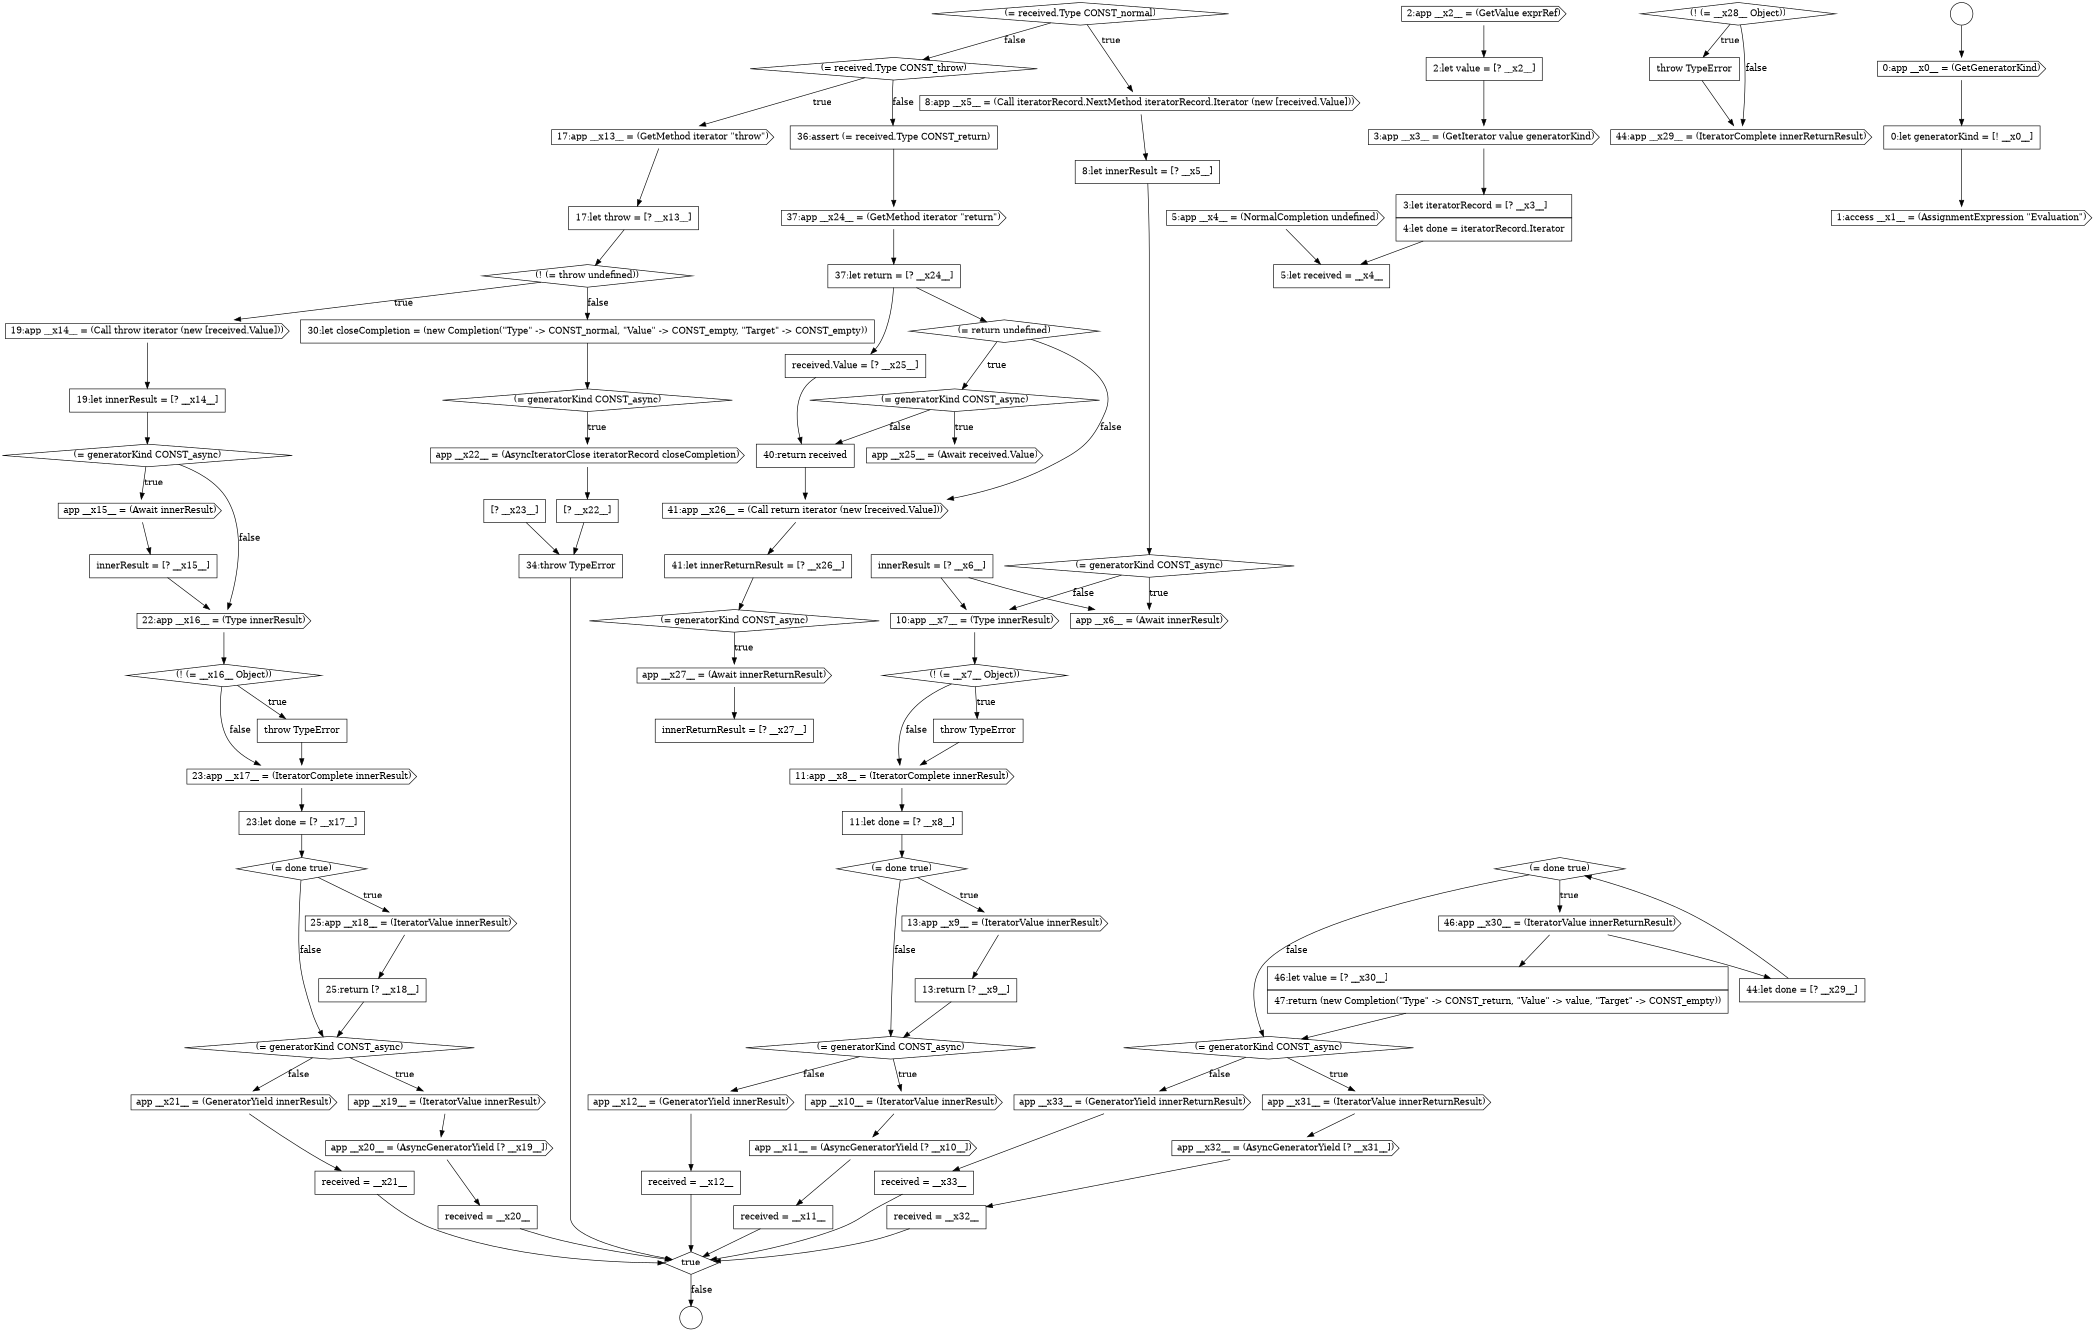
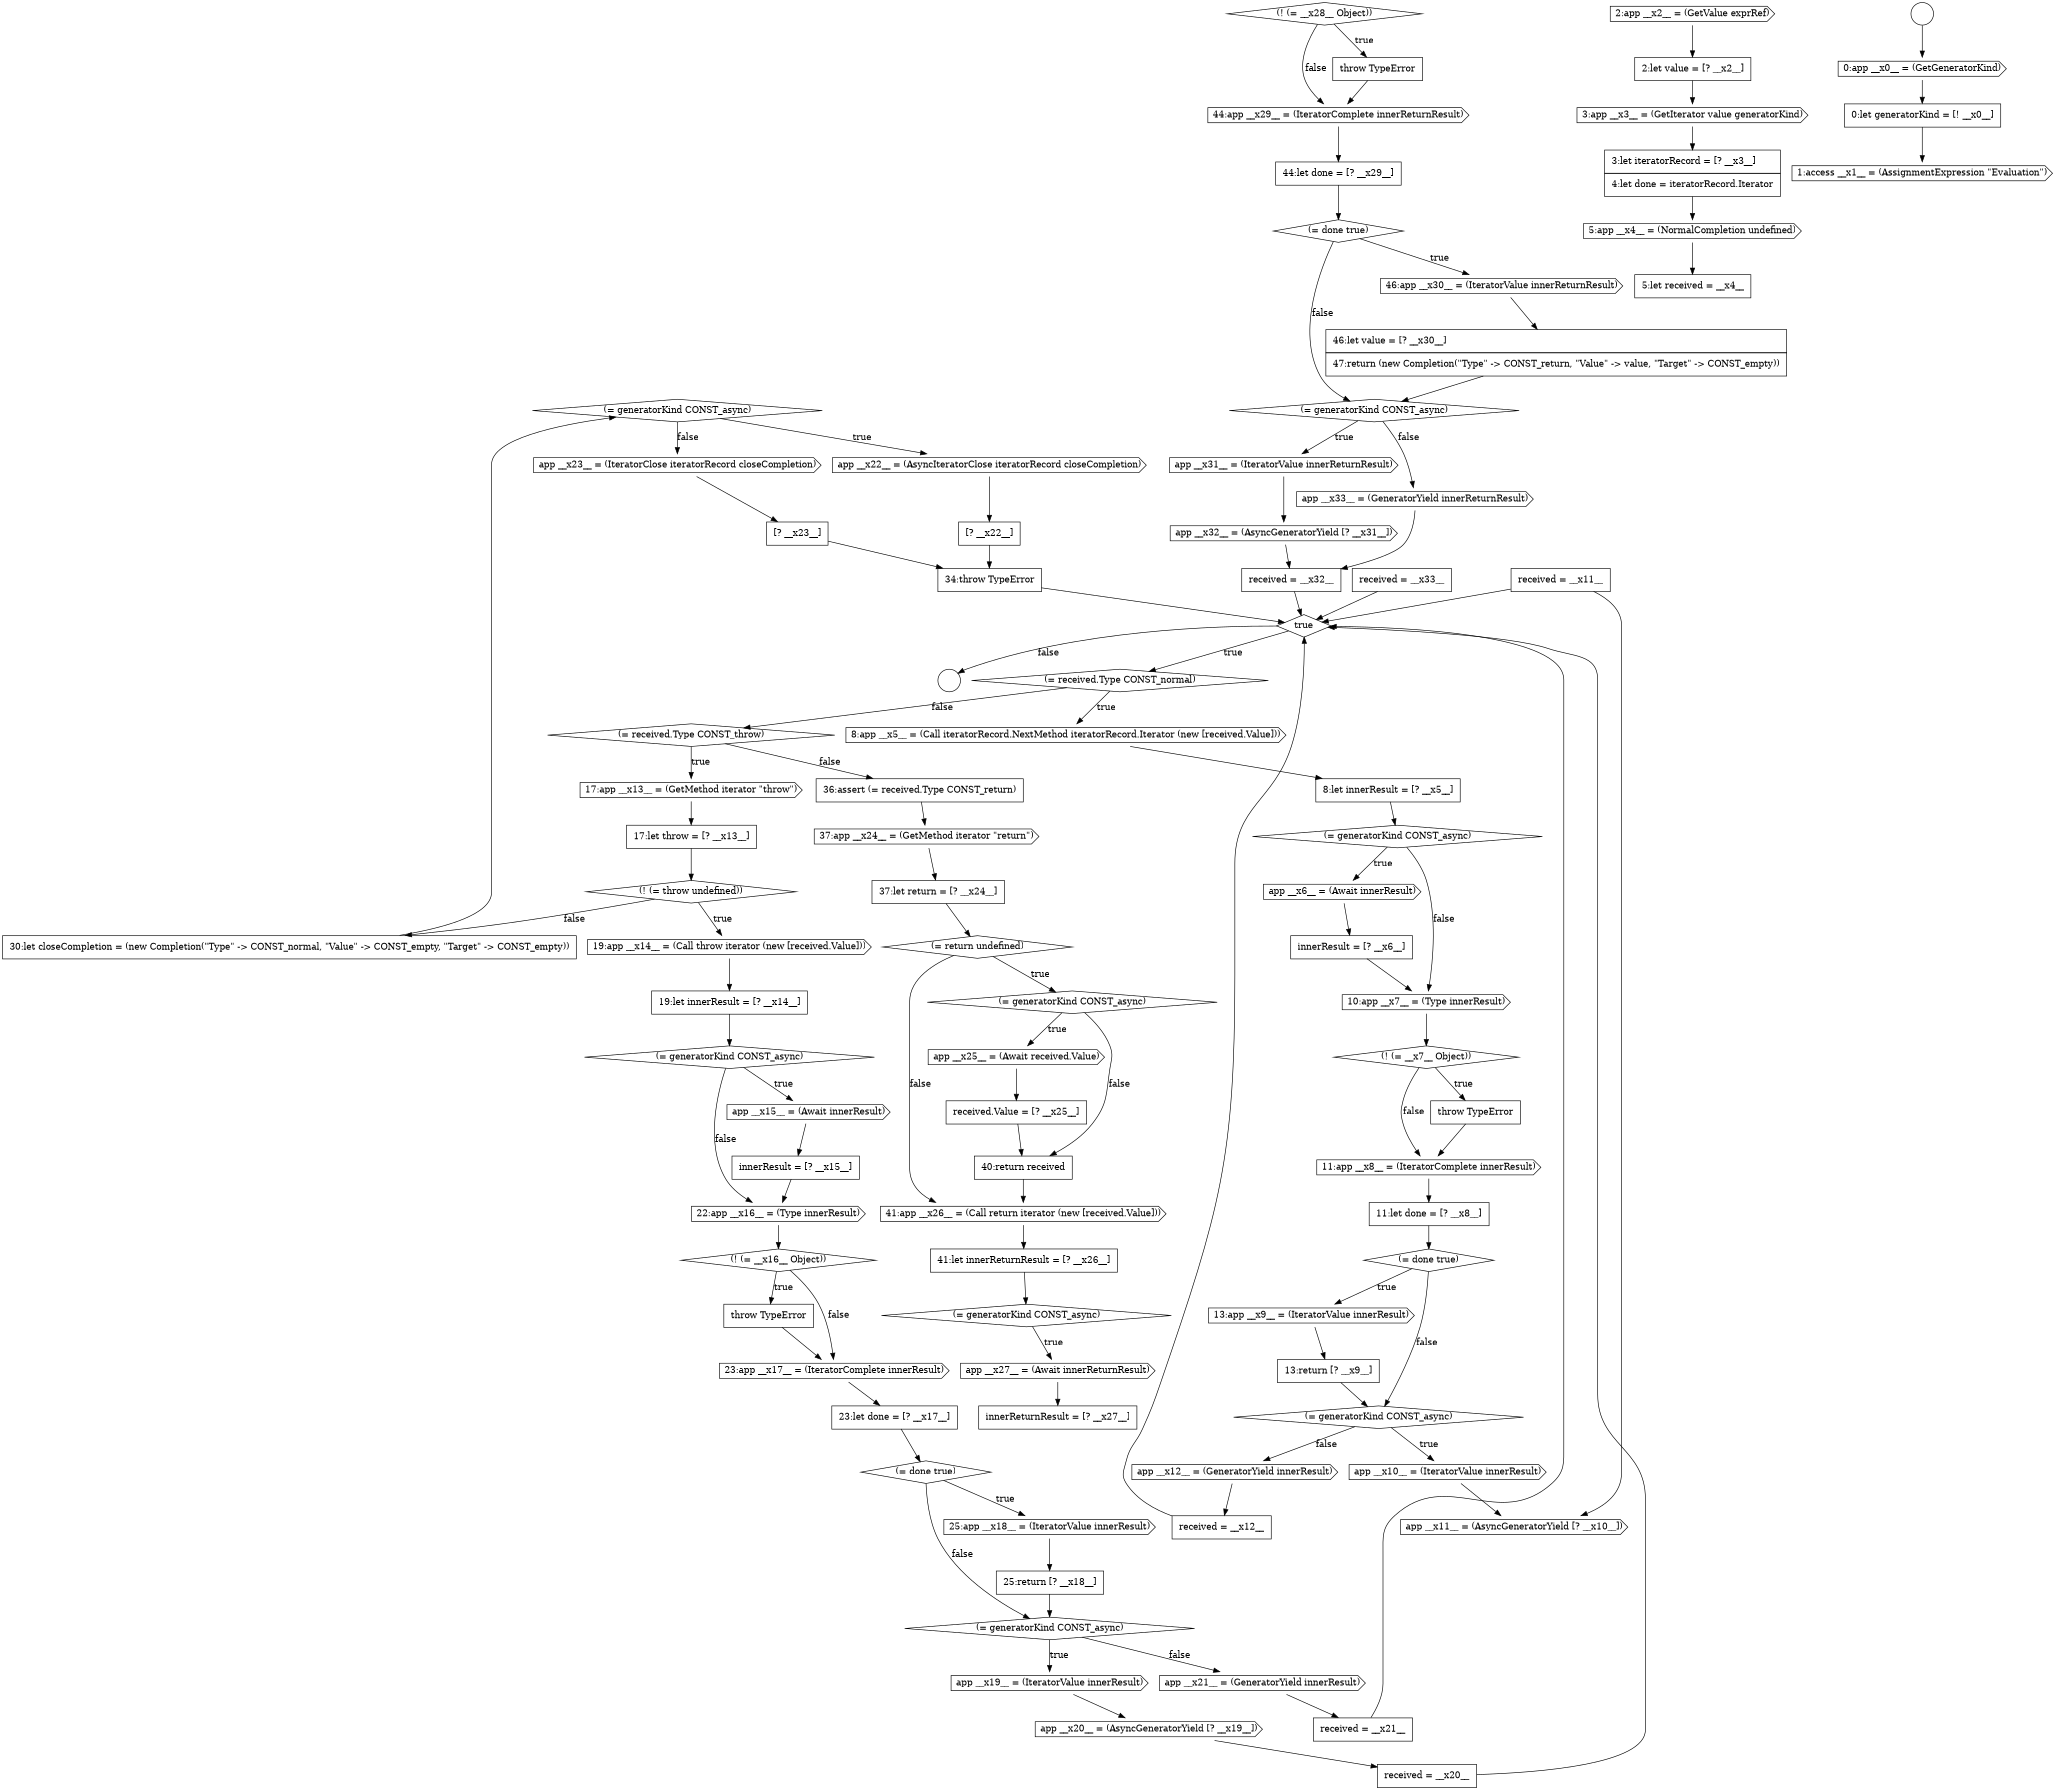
edge "3:let iteratorRecord = [? __x3__]" -> "5:let received = __x4__": now "3:let iteratorRecord = [? __x3__]" -> "5:app __x4__ = (NormalCompletion undefined)"
edge "37:let return = [? __x24__]" -> "received.Value = [? __x25__]": now "app __x25__ = (Await received.Value)" -> "received.Value = [? __x25__]"
node "app __x23__ = (IteratorClose iteratorRecord closeCompletion)": added
edge "innerResult = [? __x6__]" -> "app __x6__ = (Await innerResult)": reversed
edge "true" -> "(= received.Type CONST_normal)": added, label "true"
edge "46:app __x30__ = (IteratorValue innerReturnResult)" -> "44:let done = [? __x29__]": now "44:app __x29__ = (IteratorComplete innerReturnResult)" -> "44:let done = [? __x29__]"
edge "app __x33__ = (GeneratorYield innerReturnResult)" -> "received = __x33__": now "app __x33__ = (GeneratorYield innerReturnResult)" -> "received = __x32__"
edge "app __x11__ = (AsyncGeneratorYield [? __x10__])" -> "received = __x11__": reversed
